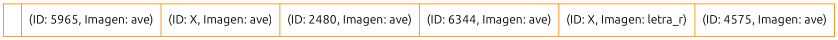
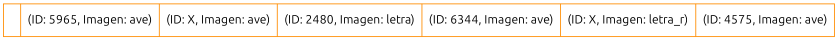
node "(ID: 5965, Imagen: ave)": text "(ID: 2480, Imagen: ave)" -> "(ID: 2480, Imagen: letra)"
